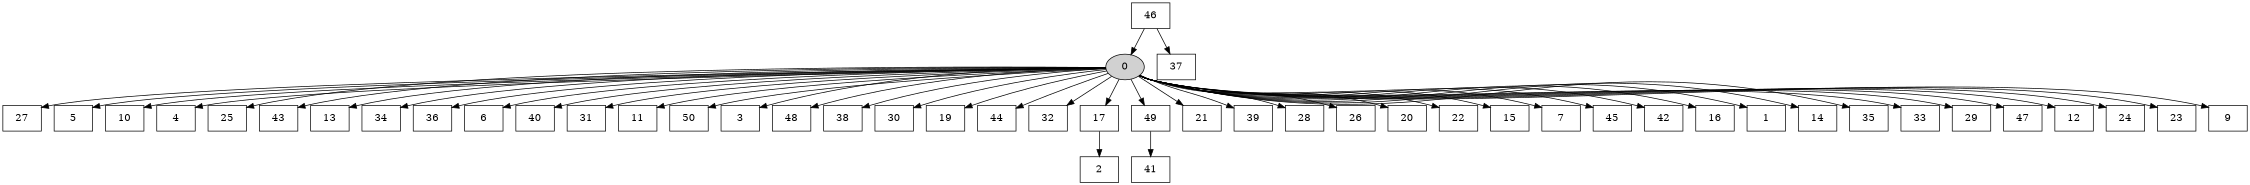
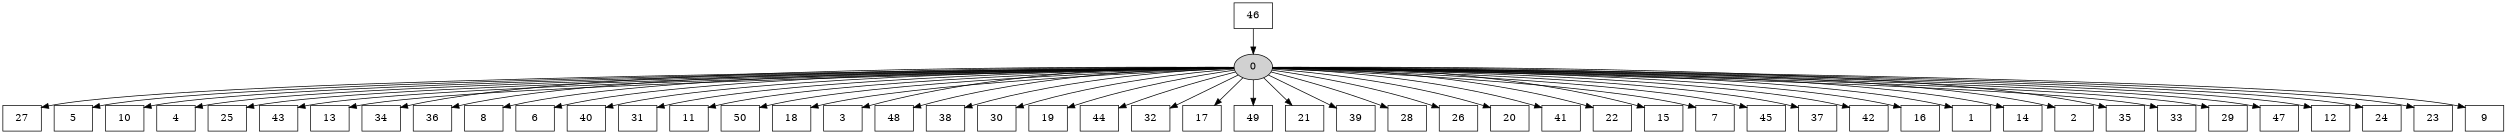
edge "46" -> "37": now "0" -> "37"
node "8": added
node "18": added
edge "17" -> "2": now "0" -> "2"
edge "49" -> "41": now "0" -> "41"
